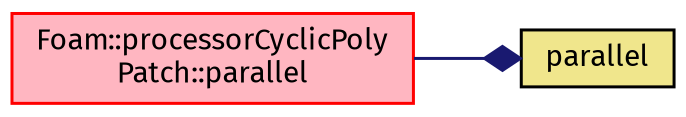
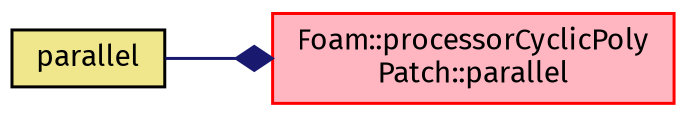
edge "Foam::processorCyclicPoly Patch::parallel" -> "parallel": reversed
